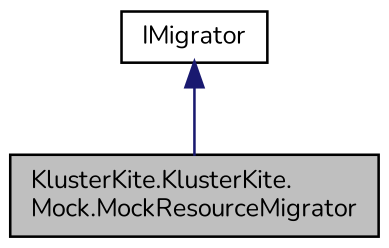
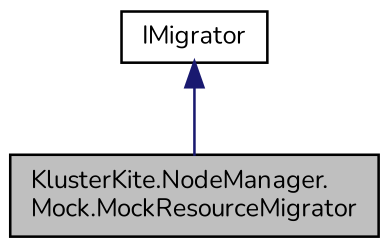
node "KlusterKite.KlusterKite. Mock.MockResourceMigrator": label "KlusterKite.KlusterKite. Mock.MockResourceMigrator" -> "KlusterKite.NodeManager. Mock.MockResourceMigrator"
